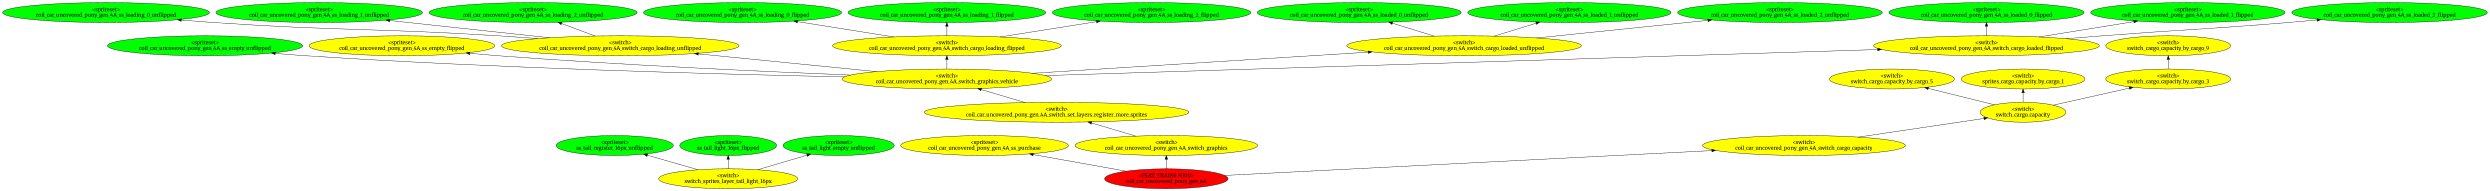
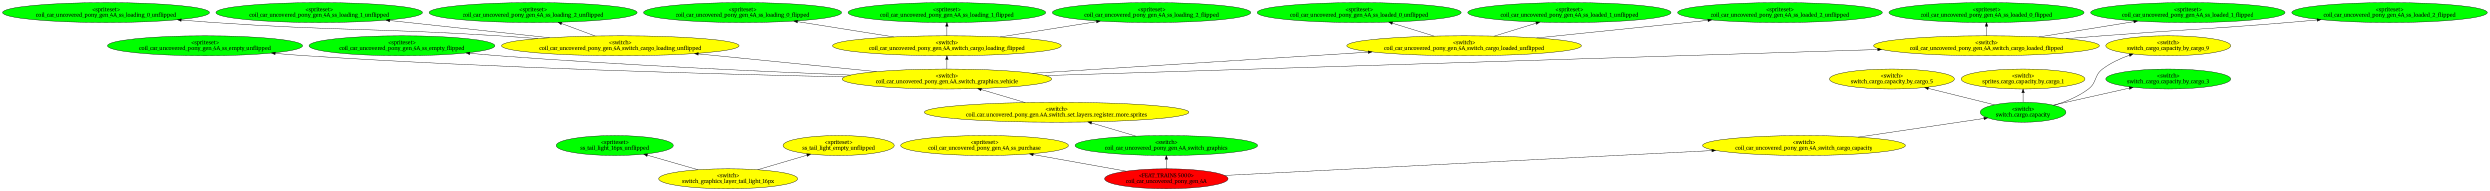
node "<spriteset> coil_car_uncovered_pony_gen_4A_ss_empty_flipped": fillcolor yellow -> green
edge "<switch> switch_cargo_capacity_by_cargo_3" -> "<switch> switch_cargo_capacity_by_cargo_9": now "<switch> switch_cargo_capacity" -> "<switch> switch_cargo_capacity_by_cargo_9"
node "<switch> switch_cargo_capacity_by_cargo_3": fillcolor yellow -> green
node "<switch> switch_cargo_capacity": fillcolor yellow -> green
node "<spriteset> ss_tail_register_16px_unflipped": label "<spriteset> ss_tail_register_16px_unflipped" -> "<spriteset> ss_tail_light_16px_unflipped"
node "<spriteset> ss_tail_light_16px_flipped": removed
node "<spriteset> ss_tail_light_empty_unflipped": fillcolor green -> yellow
node "<switch> coil_car_uncovered_pony_gen_4A_switch_graphics": fillcolor yellow -> green
node "<switch> switch_sprites_layer_tail_light_16px": label "<switch> switch_sprites_layer_tail_light_16px" -> "<switch> switch_graphics_layer_tail_light_16px"
